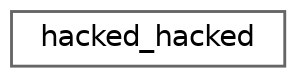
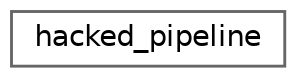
node "hacked_hacked": label "hacked_hacked" -> "hacked_pipeline"
